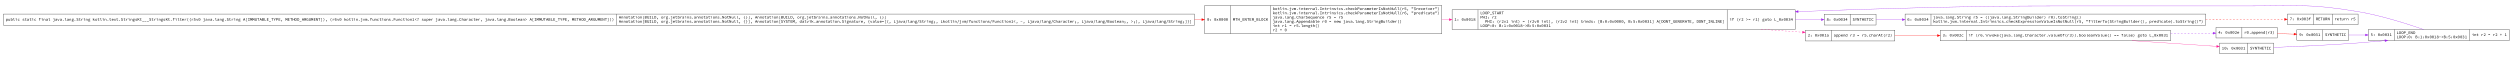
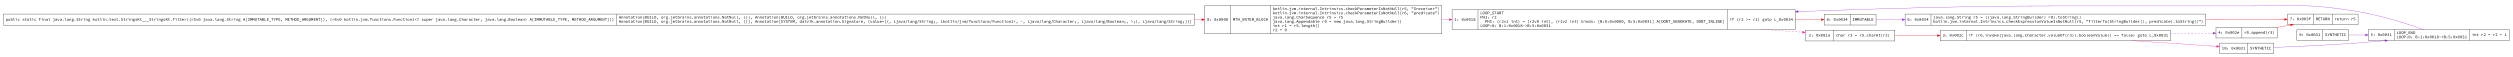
node "8: 0x0034": text "SYNTHETIC" -> "IMMUTABLE"
edge "6: 0x0034" -> "7: 0x003f": style dashed -> solid
edge "1: 0x0018" -> "8: 0x0034": color purple -> red
edge "4: 0x002e" -> "9: 0x0031": now "4: 0x002e" -> "7: 0x003f"
node "2: 0x001a": text "append r3 = r5.charAt(r2)" -> "char r3 = r5.charAt(r2)"
